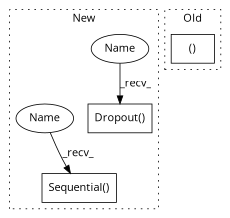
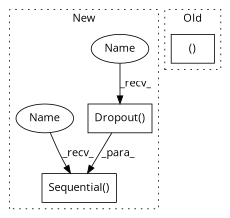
edge "Dropout()" -> "Sequential()": added, label "_para_"
